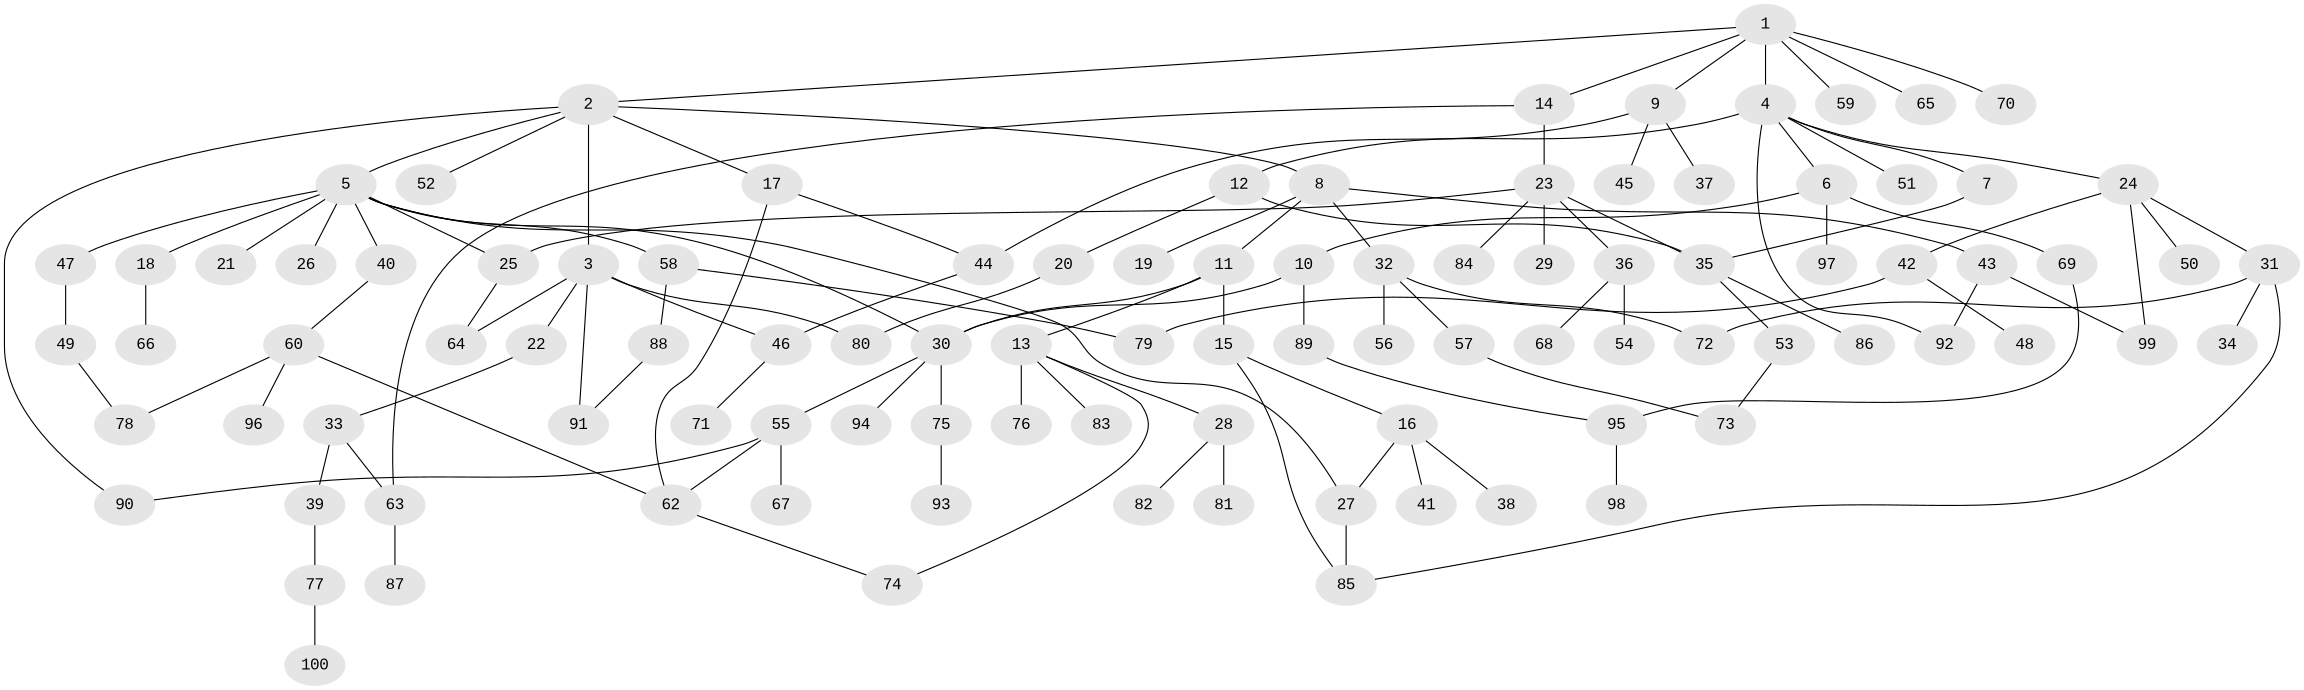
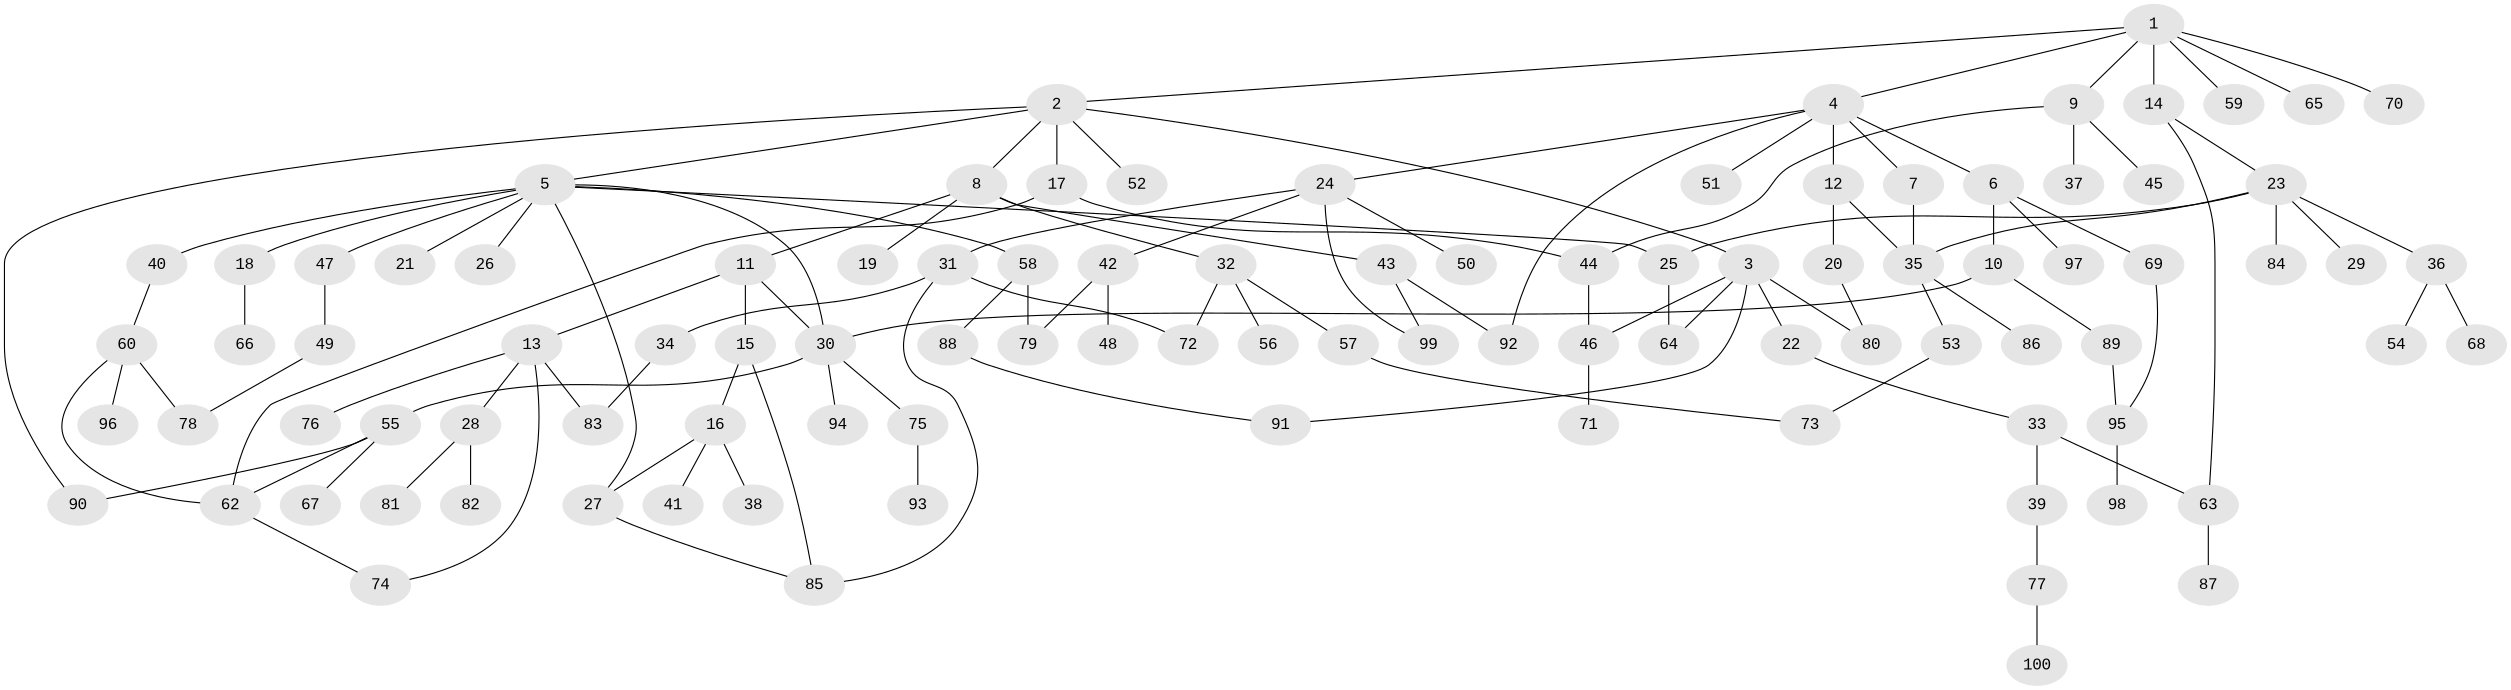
edge "34" -- "83": added
